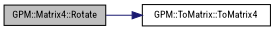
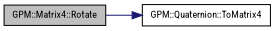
node "GPM::ToMatrix::ToMatrix4": label "GPM::ToMatrix::ToMatrix4" -> "GPM::Quaternion::ToMatrix4"
